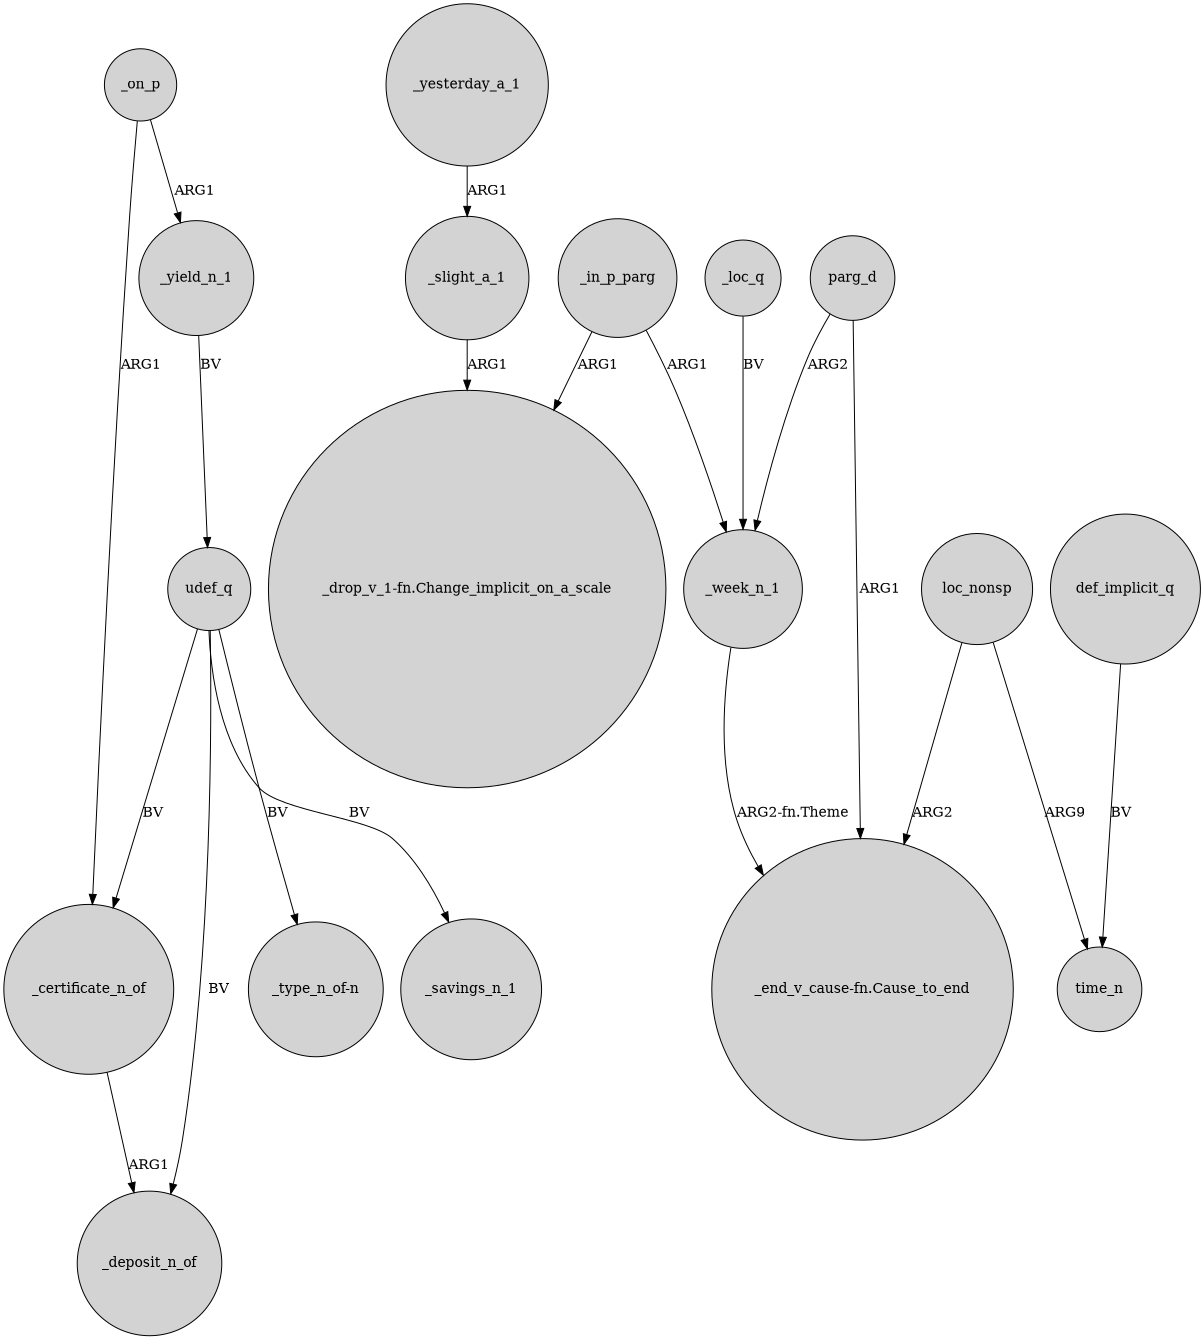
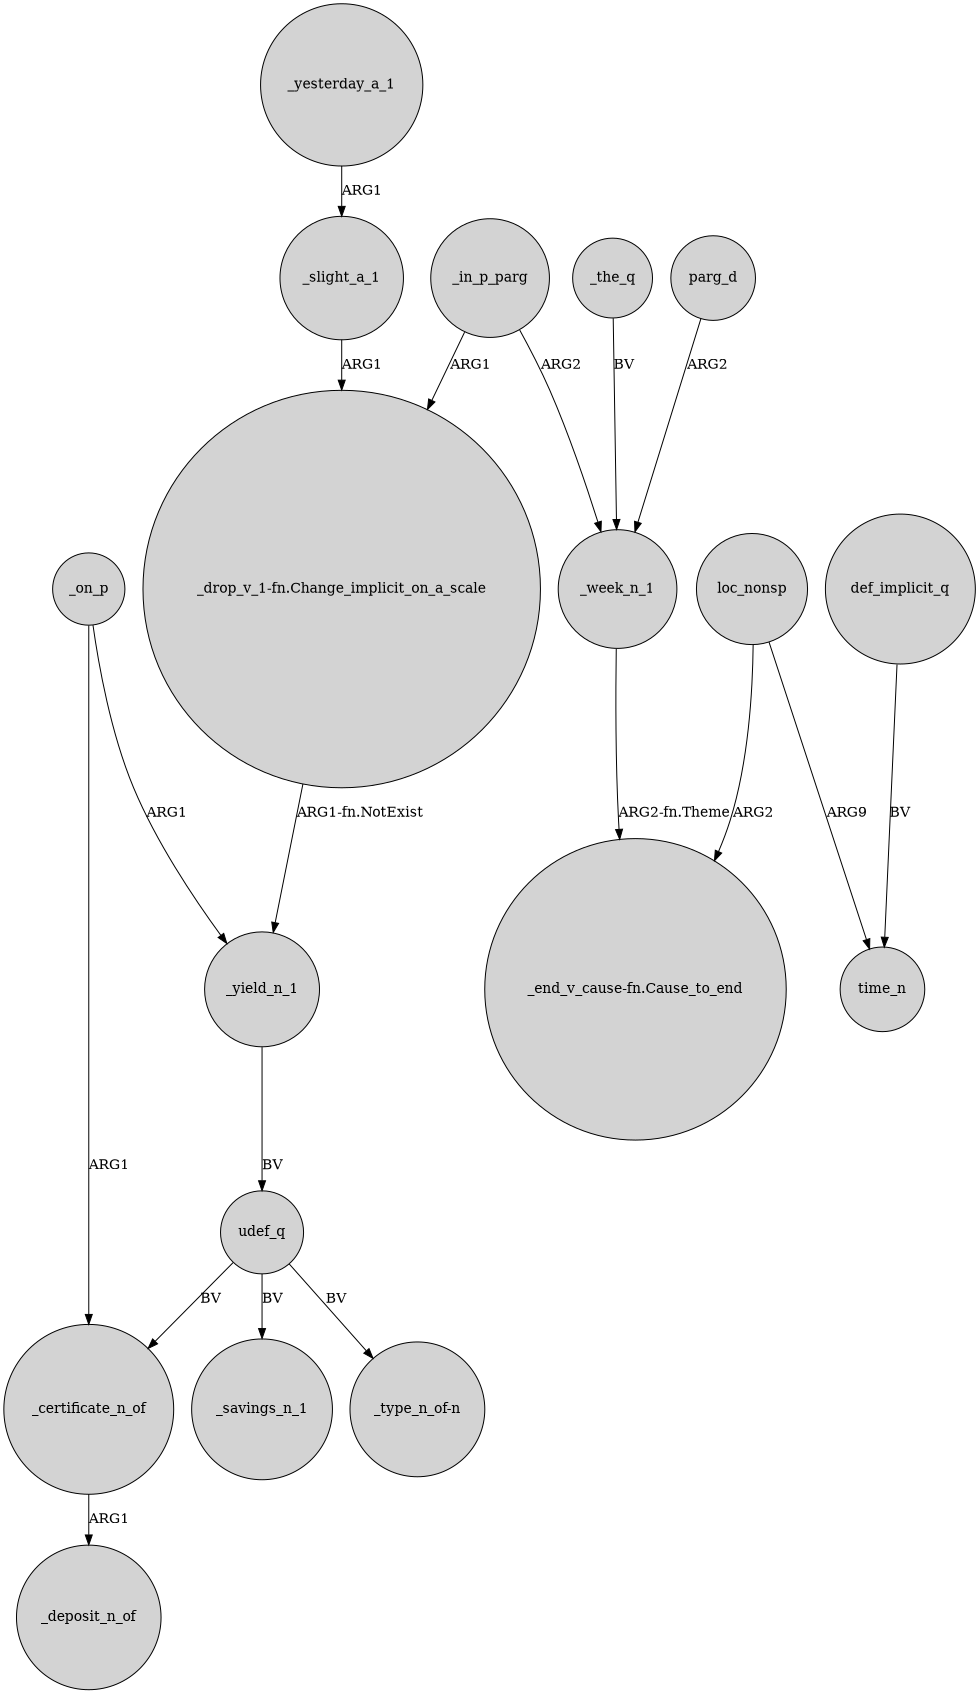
node "_loc_q": label "_loc_q" -> "_the_q"
edge "_in_p_parg" -> "_week_n_1": label "ARG1" -> "ARG2"
edge "parg_d" -> "_end_v_cause-fn.Cause_to_end": removed, label "ARG1"
edge "_drop_v_1-fn.Change_implicit_on_a_scale" -> "_yield_n_1": added, label "ARG1-fn.NotExist"
edge "udef_q" -> "_deposit_n_of": removed, label "BV"
